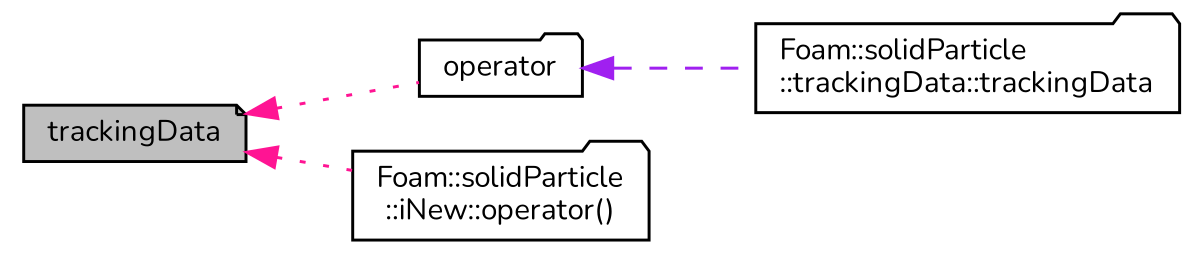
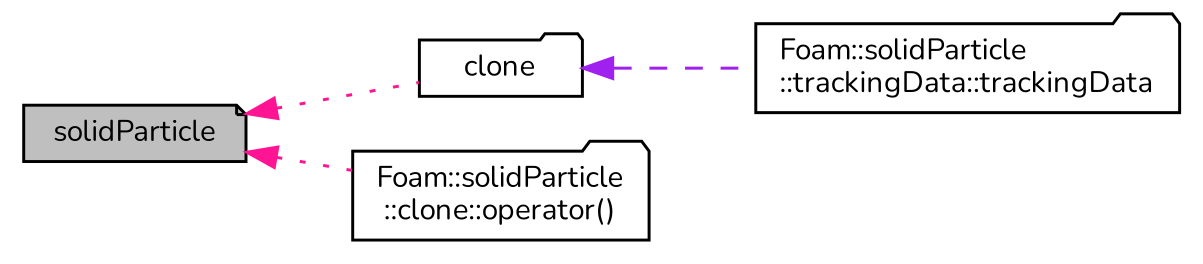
node "operator": label "operator" -> "clone"
node "trackingData": label "trackingData" -> "solidParticle"
node "Foam::solidParticle ::iNew::operator()": label "Foam::solidParticle ::iNew::operator()" -> "Foam::solidParticle ::clone::operator()"
